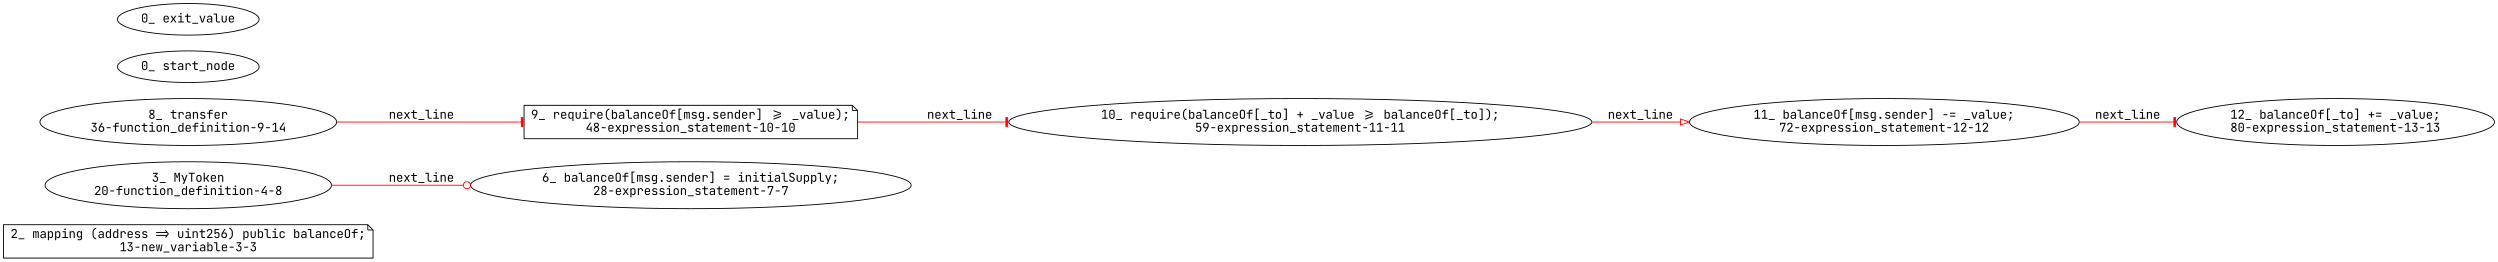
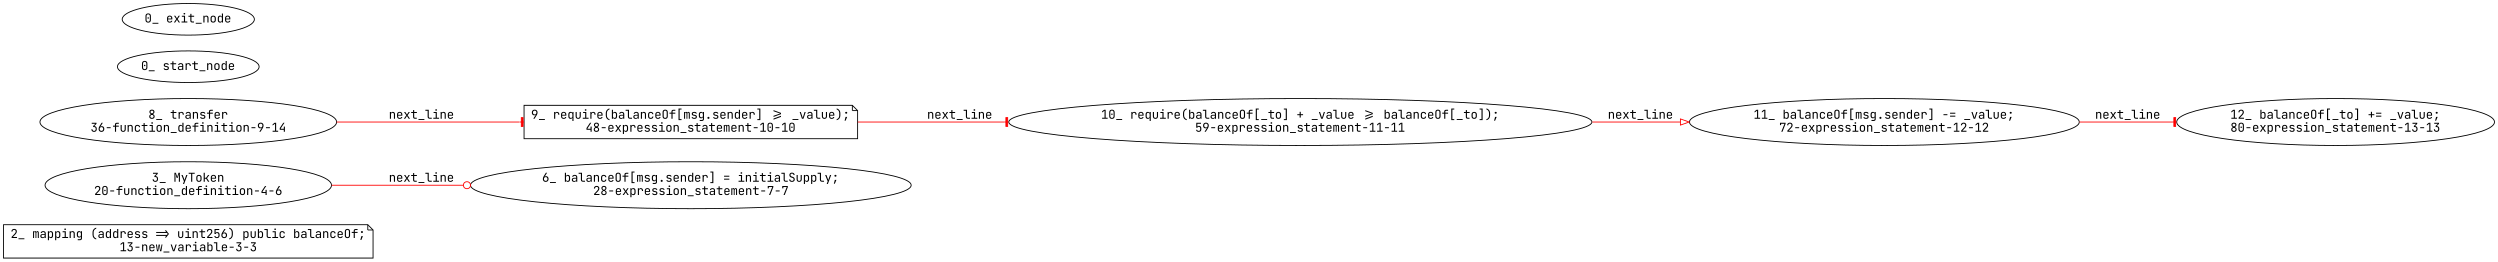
node "0_ exit_value": label "0_ exit_value" -> "0_ exit_node"
node "3_ MyToken 20-function_definition-4-8": label "3_ MyToken 20-function_definition-4-8" -> "3_ MyToken 20-function_definition-4-6"
